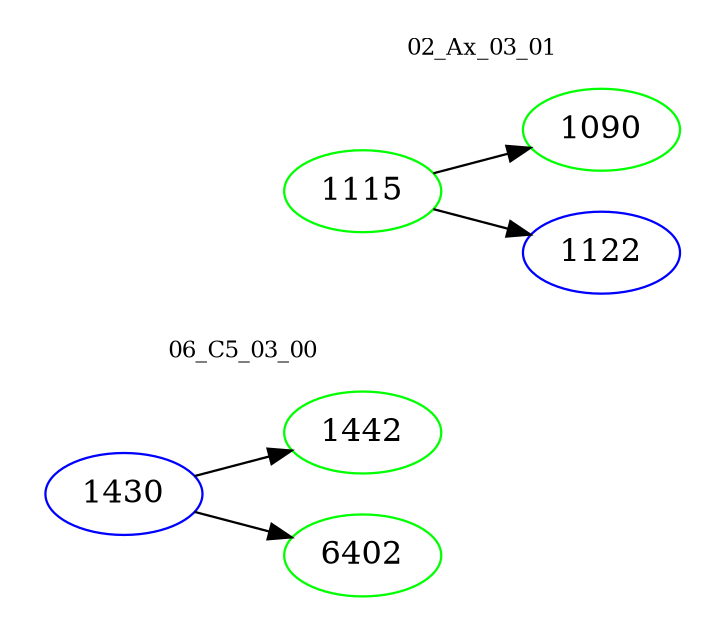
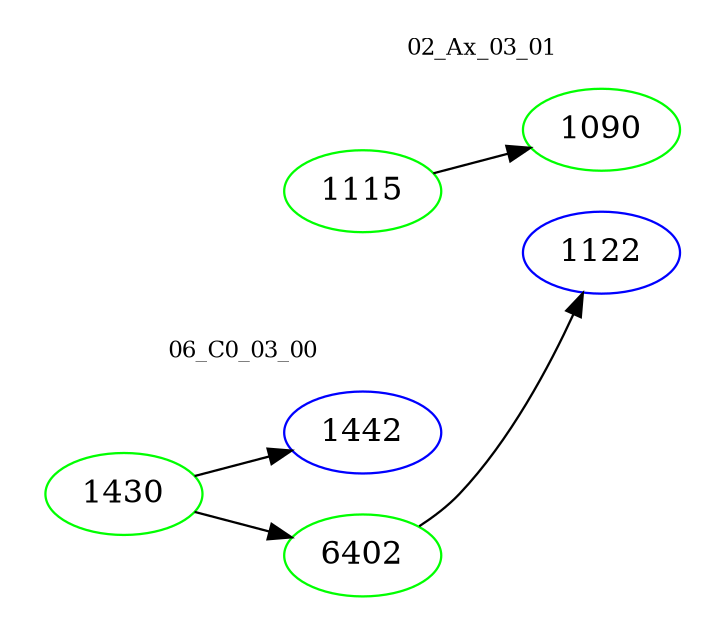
edge "1115" -> "1122": now "6402" -> "1122"
cluster "06_C5_03_00": label "06_C5_03_00" -> "06_C0_03_00"
node "1442": color green -> blue
node "1430": color blue -> green
